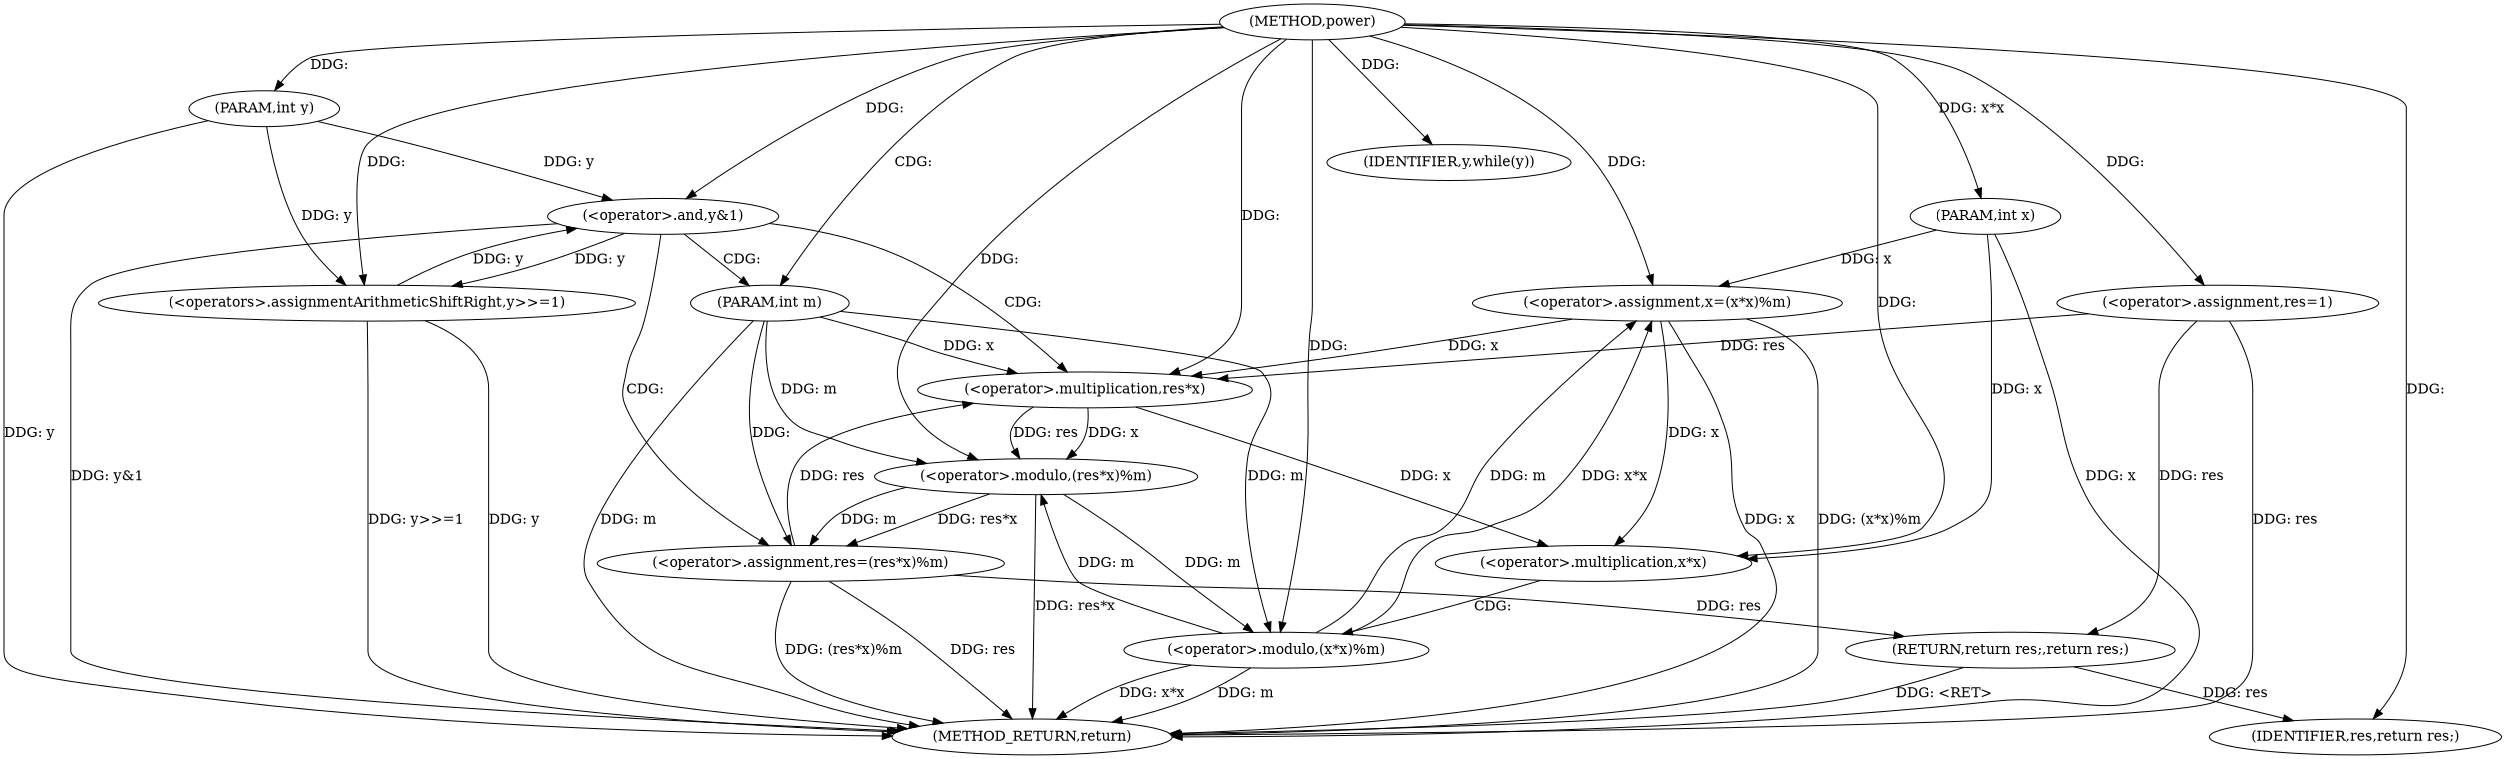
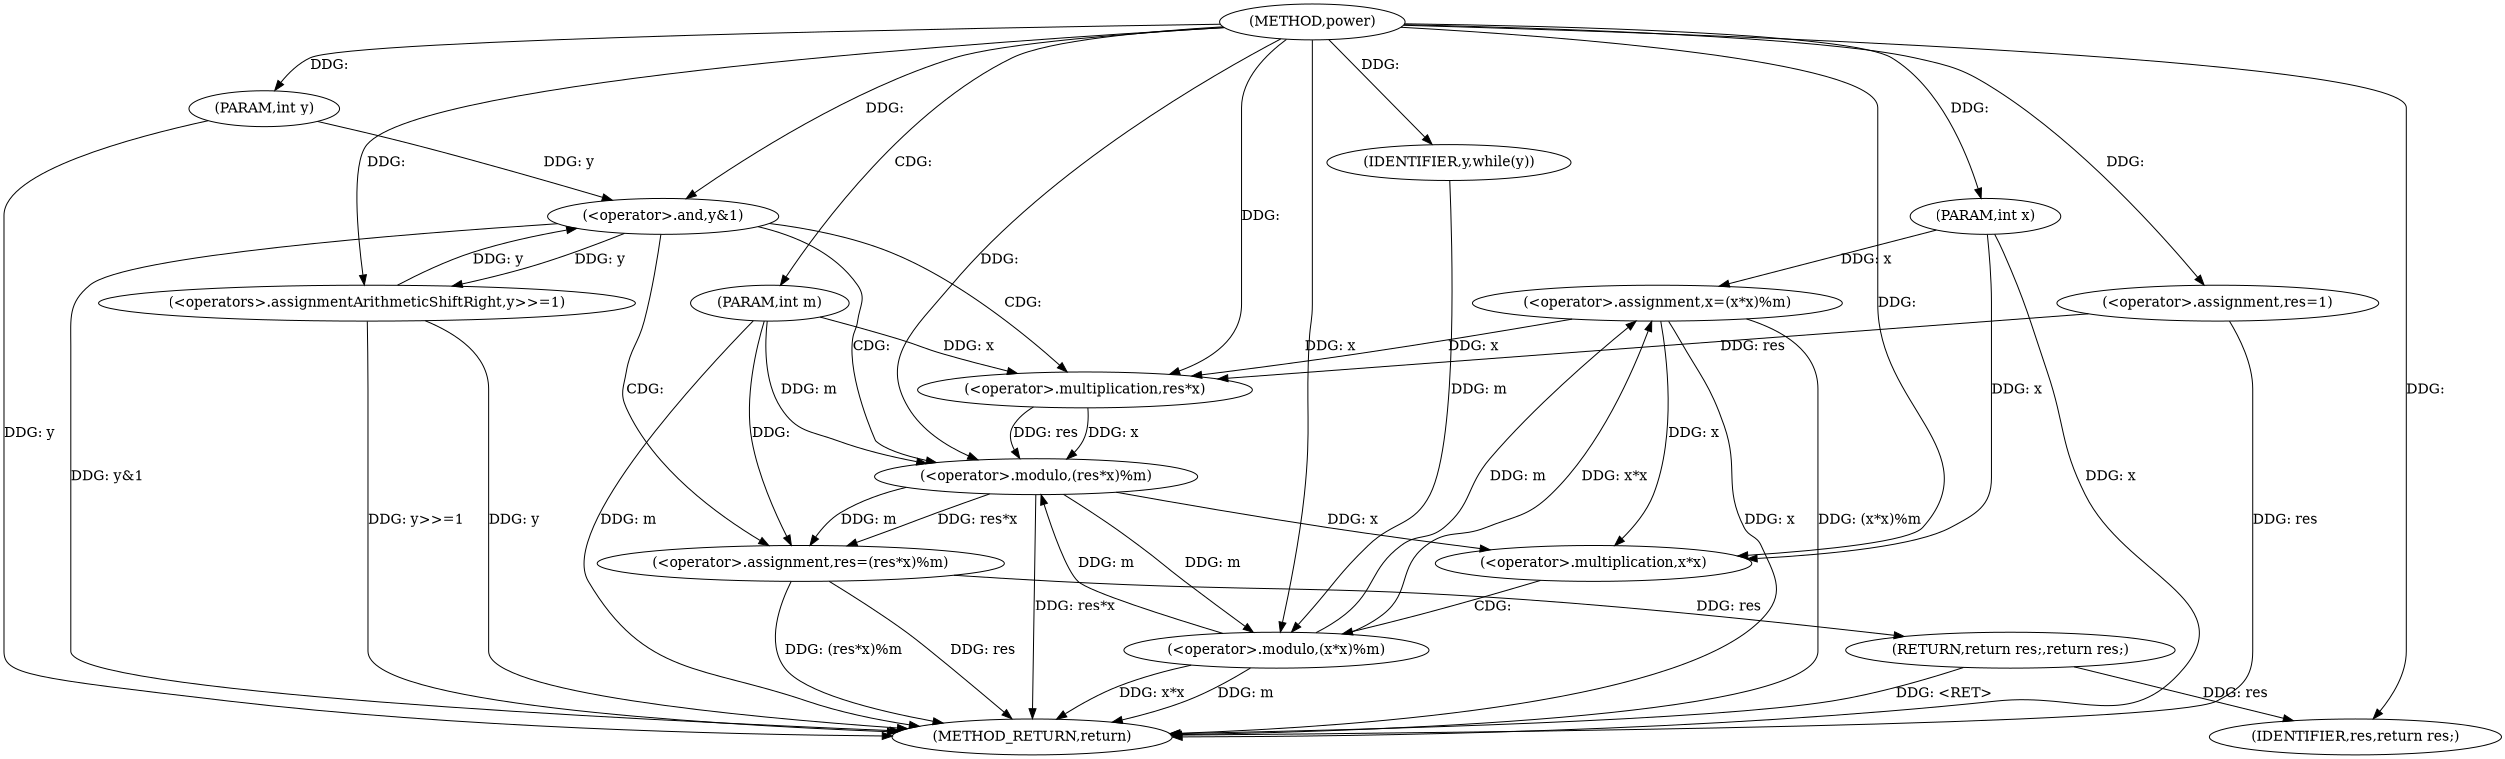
edge "(METHOD,power)" -> "(PARAM,int x)": label "DDG: x*x" -> "DDG: "
edge "(METHOD,power)" -> "(<operator>.assignment,x=(x*x)%m)": removed, label "DDG:"
edge "(PARAM,int y)" -> "(<operators>.assignmentArithmeticShiftRight,y>>=1)": removed, label "DDG: y"
edge "(<operator>.and,y&1)" -> "(PARAM,int m)": now "(<operator>.and,y&1)" -> "(<operator>.modulo,(res*x)%m)"
edge "(METHOD,power)" -> "(<operator>.modulo,(x*x)%m)": label "DDG: " -> "DDG: x"
edge "(PARAM,int m)" -> "(<operator>.modulo,(x*x)%m)": now "(IDENTIFIER,y,while(y))" -> "(<operator>.modulo,(x*x)%m)"
edge "(<operator>.assignment,res=(res*x)%m)" -> "(<operator>.multiplication,res*x)": removed, label "DDG: res"
edge "(<operator>.multiplication,res*x)" -> "(<operator>.multiplication,x*x)": now "(<operator>.modulo,(res*x)%m)" -> "(<operator>.multiplication,x*x)"
edge "(<operator>.assignment,res=1)" -> "(RETURN,return res;,return res;)": removed, label "DDG: res"
